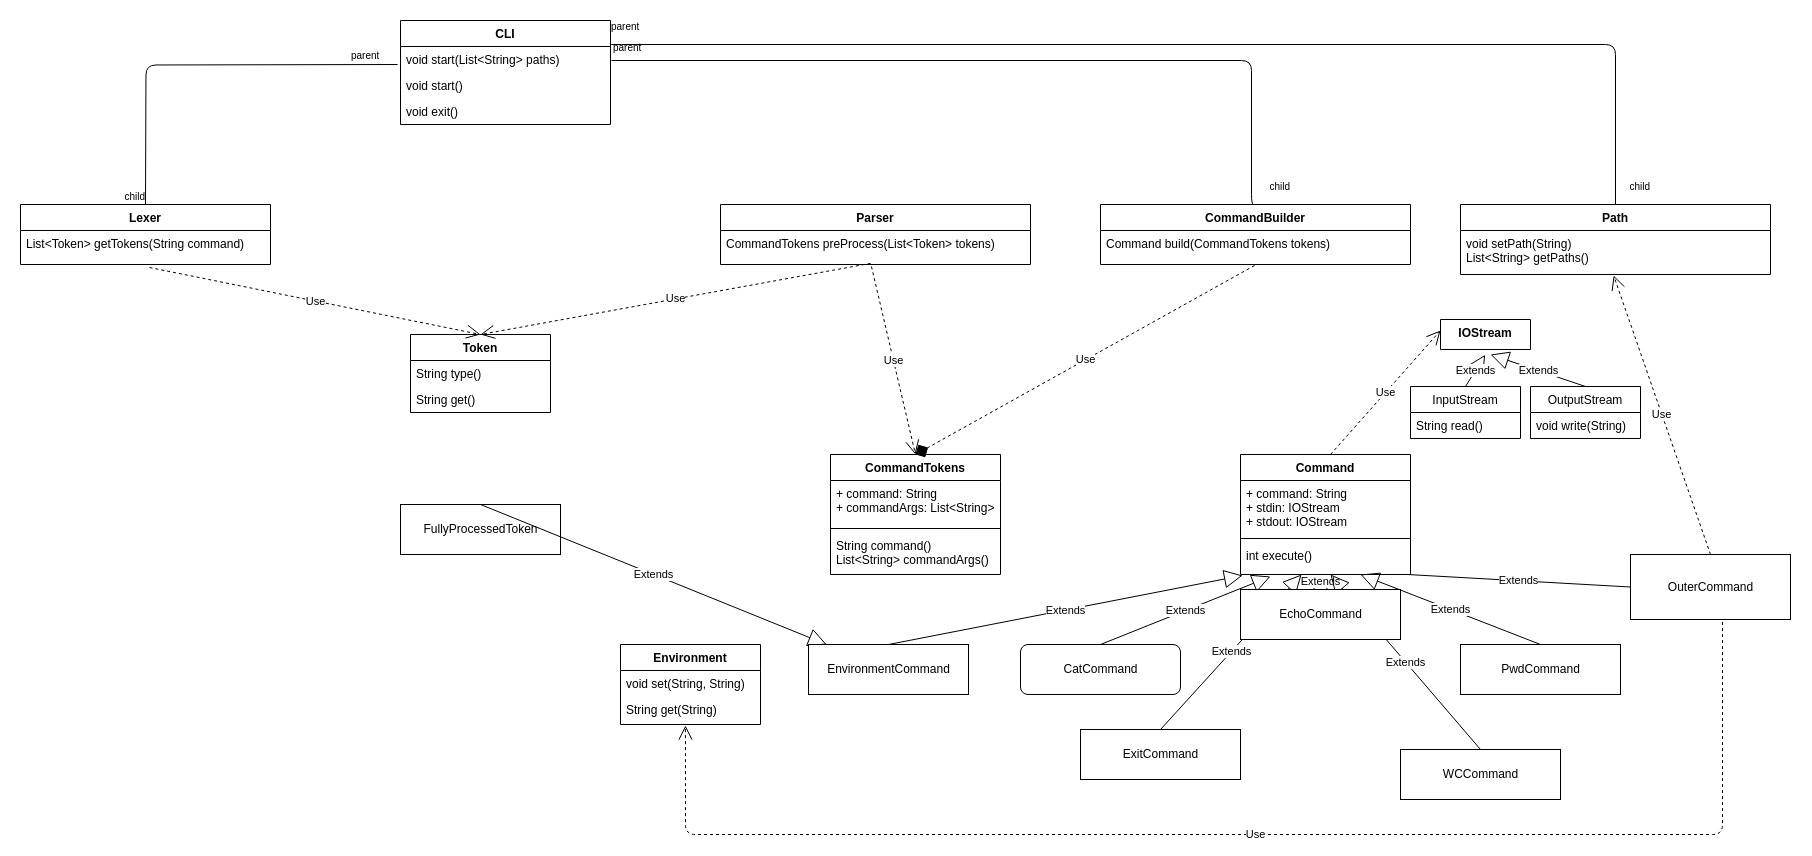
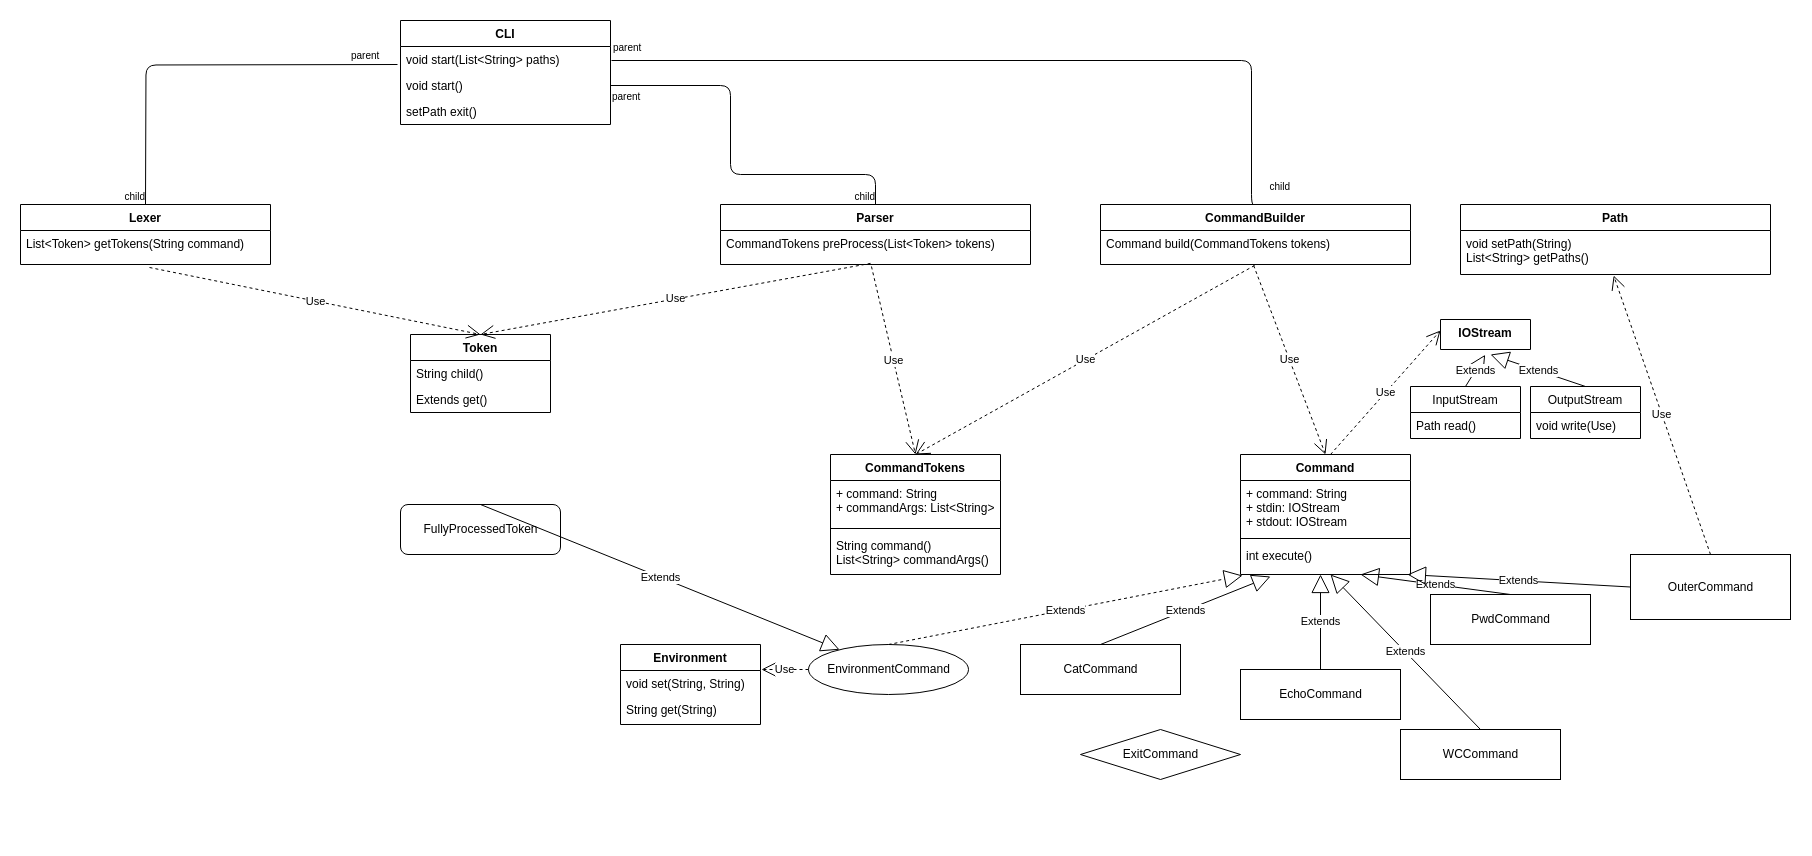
edge "CLI" -- "Path": removed, labels "parent", "child"
node "void exit()": label "void exit()" -> "setPath exit()"
edge "void start()" -- "Parser": added, labels "parent", "child"
edge "Command build(CommandTokens tokens)" -> "Command": added, label "Use"
node "String type()": label "String type()" -> "String child()"
node "String get()": label "String get()" -> "Extends get()"
node "String read()": label "String read()" -> "Path read()"
node "void write(String)": label "void write(String)" -> "void write(Use)"
edge "Command build(CommandTokens tokens)" -> "CommandTokens": arrowhead diamond -> open
node "FullyProcessedToken": shape rectangle -> rounded rectangle
edge "int execute()" -- "OuterCommand": arrowhead none -> block
node "EchoCommand": moved (1321, 615) -> (1321, 695)
edge "EnvironmentCommand" -> "int execute()": style solid -> dashed
edge "EnvironmentCommand" -> "void set(String, String)": added, label "Use"
node "EnvironmentCommand": shape rectangle -> ellipse
node "CatCommand": shape rounded rectangle -> rectangle
node "PwdCommand": moved (1541, 670) -> (1511, 620)
edge "ExitCommand" -> "int execute()": removed, label "Extends"
node "ExitCommand": shape rectangle -> diamond
node "WCCommand": moved (1481, 775) -> (1481, 755)
edge "OuterCommand" -> "String get(String)": removed, label "Use"
